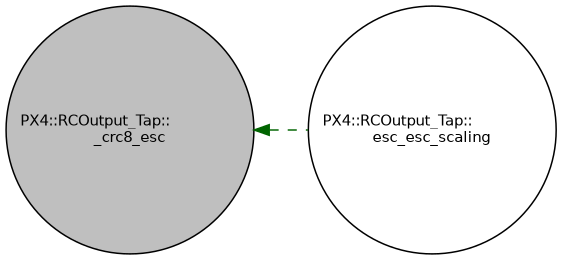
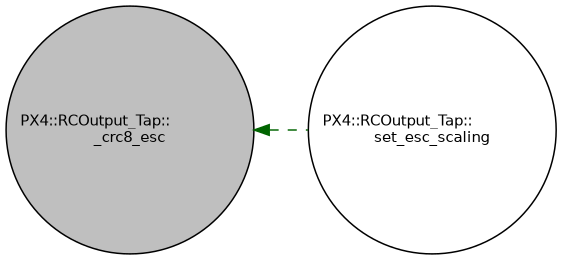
node "PX4::RCOutput_Tap:: esc_esc_scaling": label "PX4::RCOutput_Tap:: esc_esc_scaling" -> "PX4::RCOutput_Tap:: set_esc_scaling"
